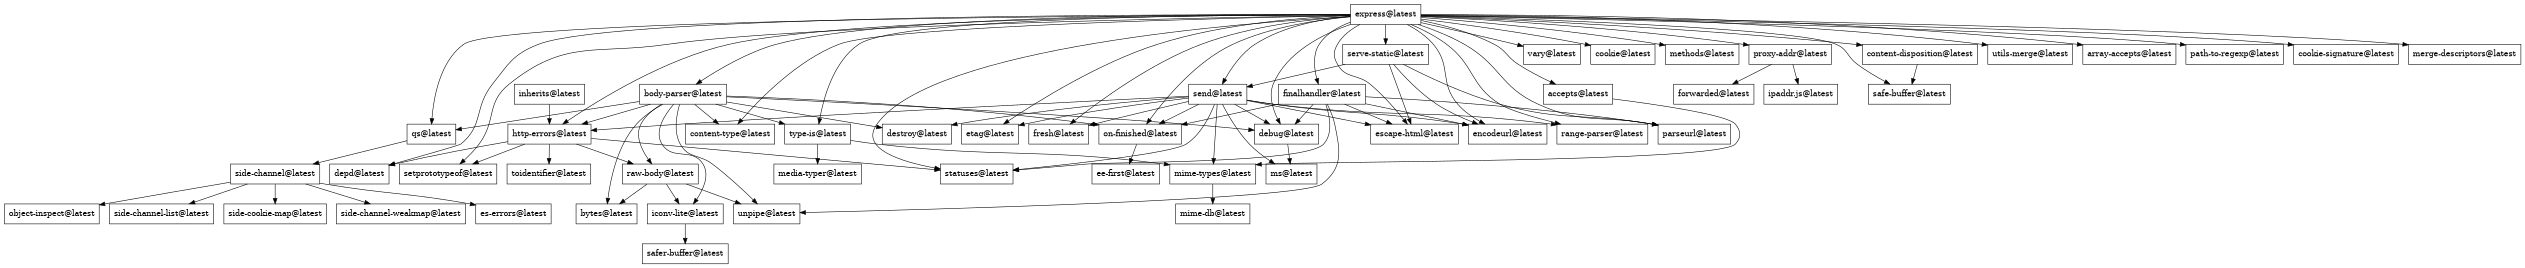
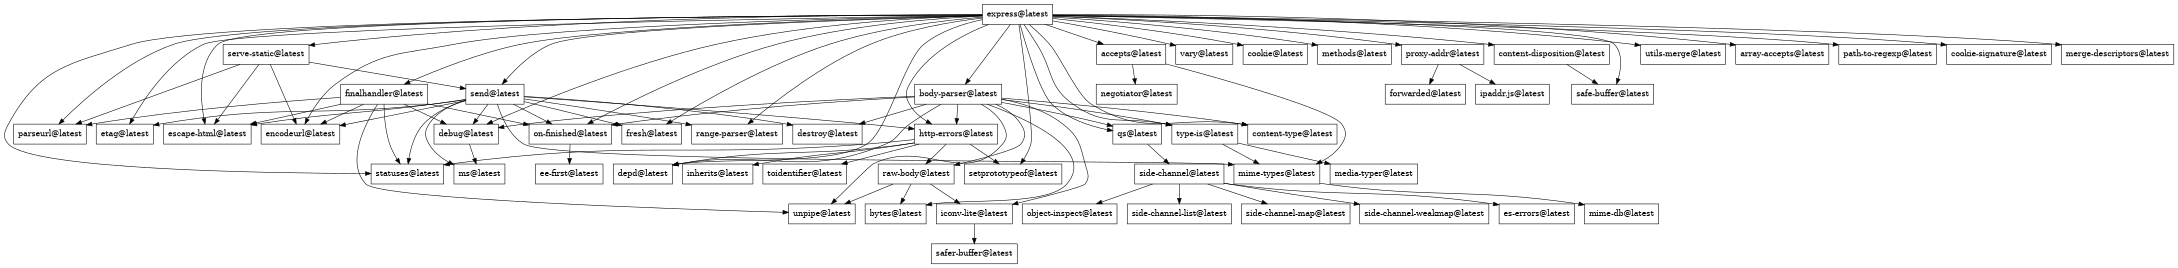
node "negotiator@latest": added
edge "inherits@latest" -> "http-errors@latest": reversed
edge "body-parser@latest" -> "depd@latest": added
node "side-cookie-map@latest": label "side-cookie-map@latest" -> "side-channel-map@latest"
